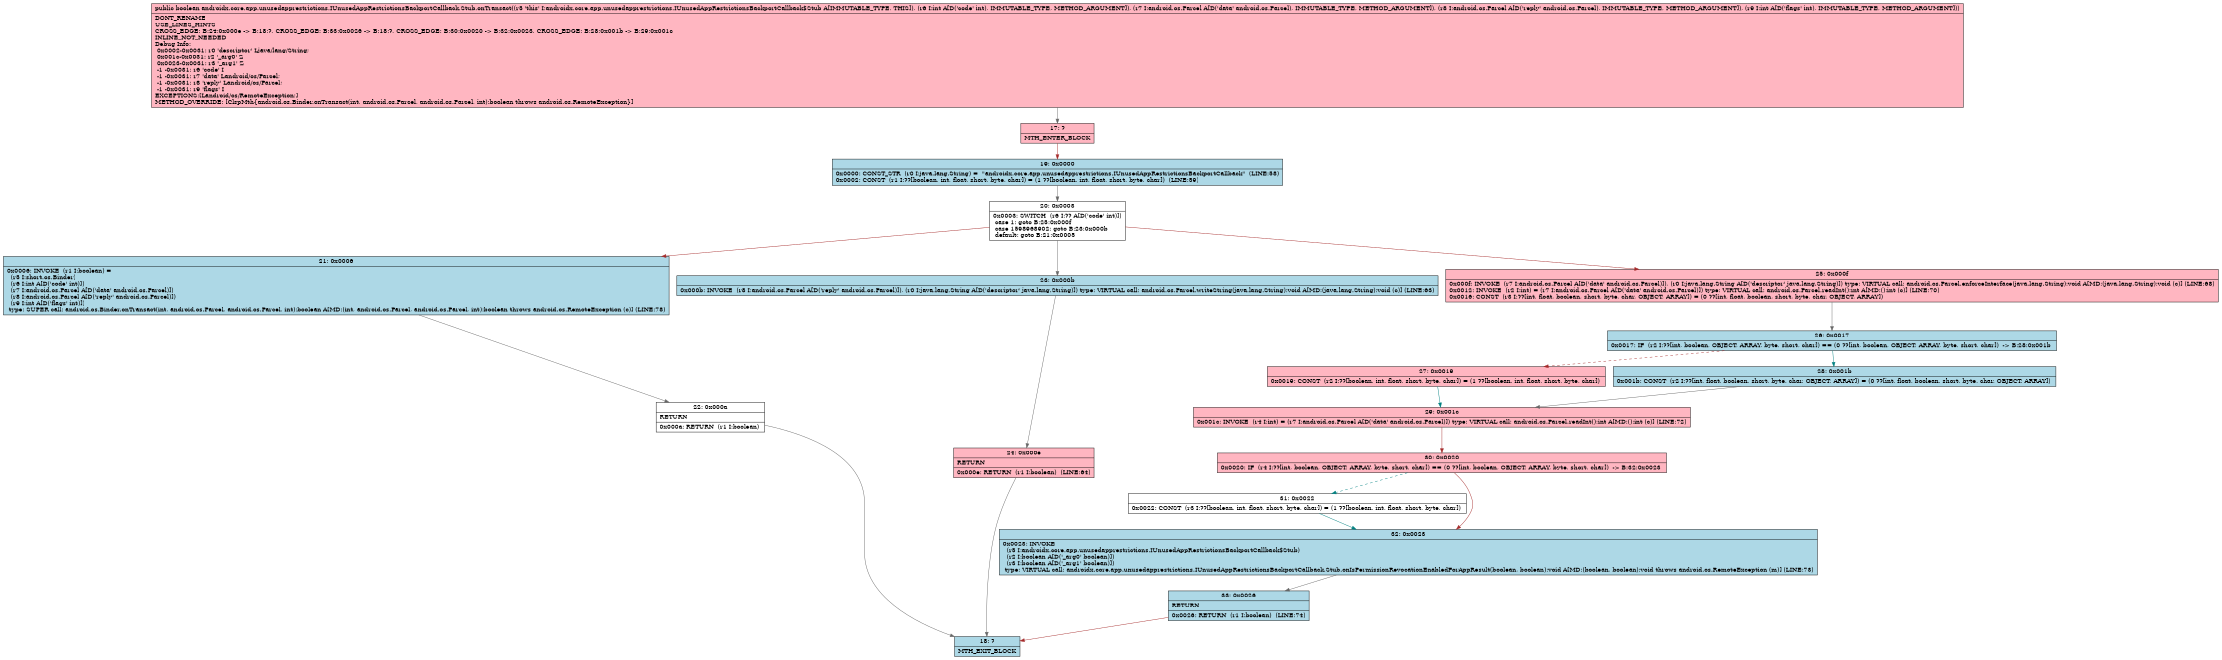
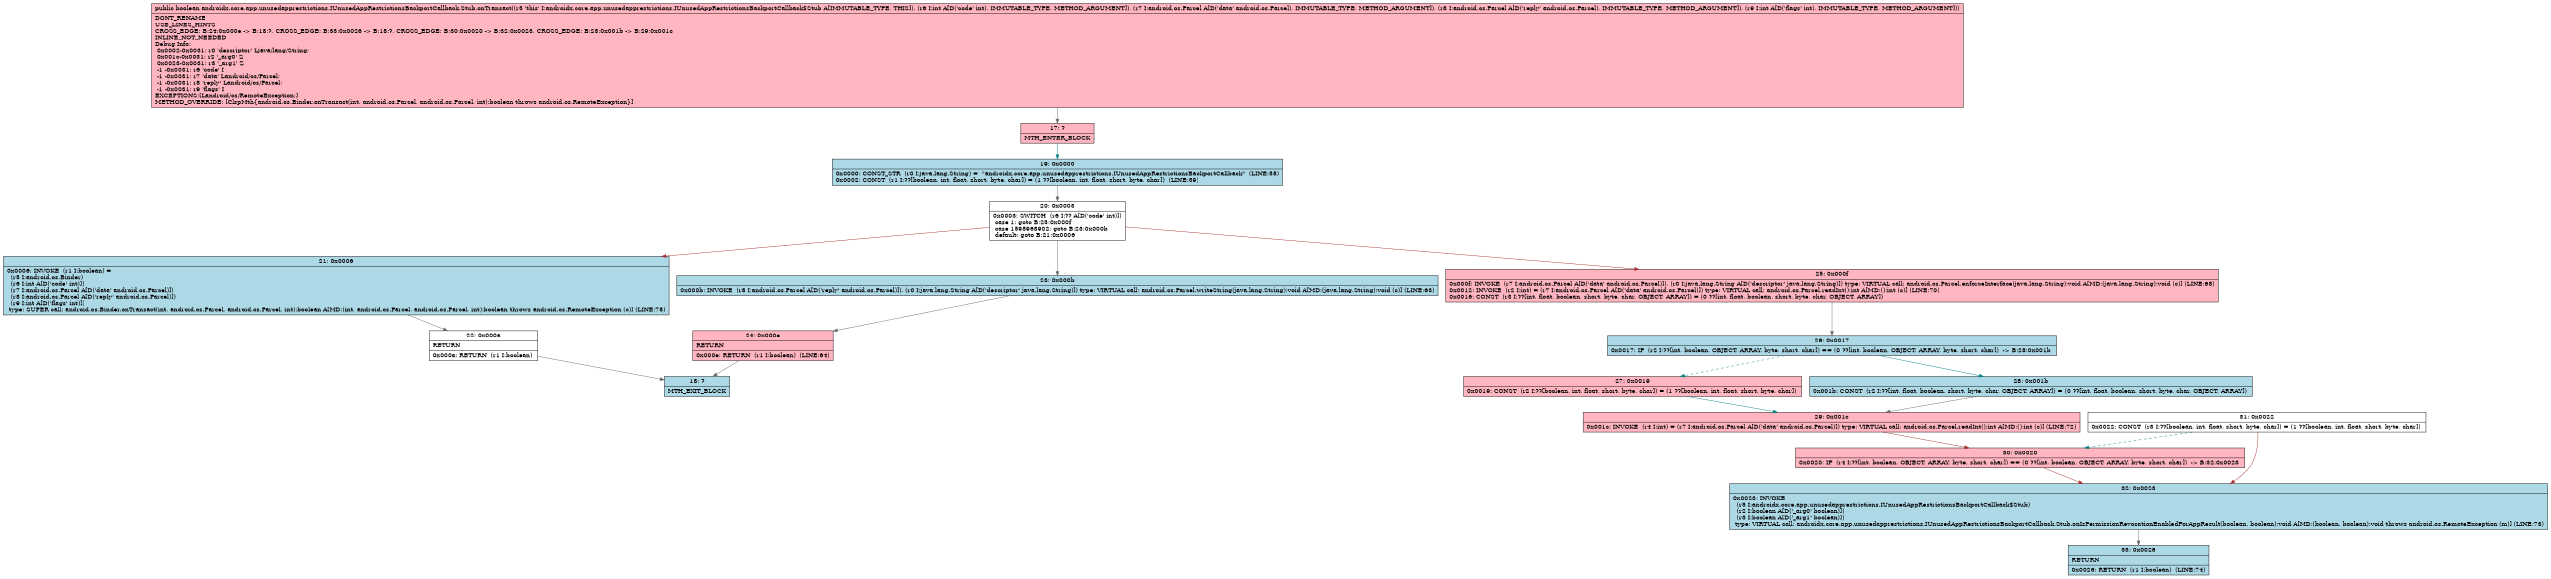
edge "17: ?" -> "19: 0x0000": color brown -> teal
node "20: 0x0003": text "default: goto B:21:0x0005" -> "default: goto B:21:0x0006"
node "21: 0x0006": text "(r5 I:short.os.Binder)" -> "(r5 I:android.os.Binder)"
edge "26: 0x0017" -> "27: 0x0019": color brown -> teal
edge "30: 0x0020" -> "31: 0x0022": reversed
edge "31: 0x0022" -> "32: 0x0023": color teal -> brown
edge "33: 0x0026" -> "18: ?": removed
